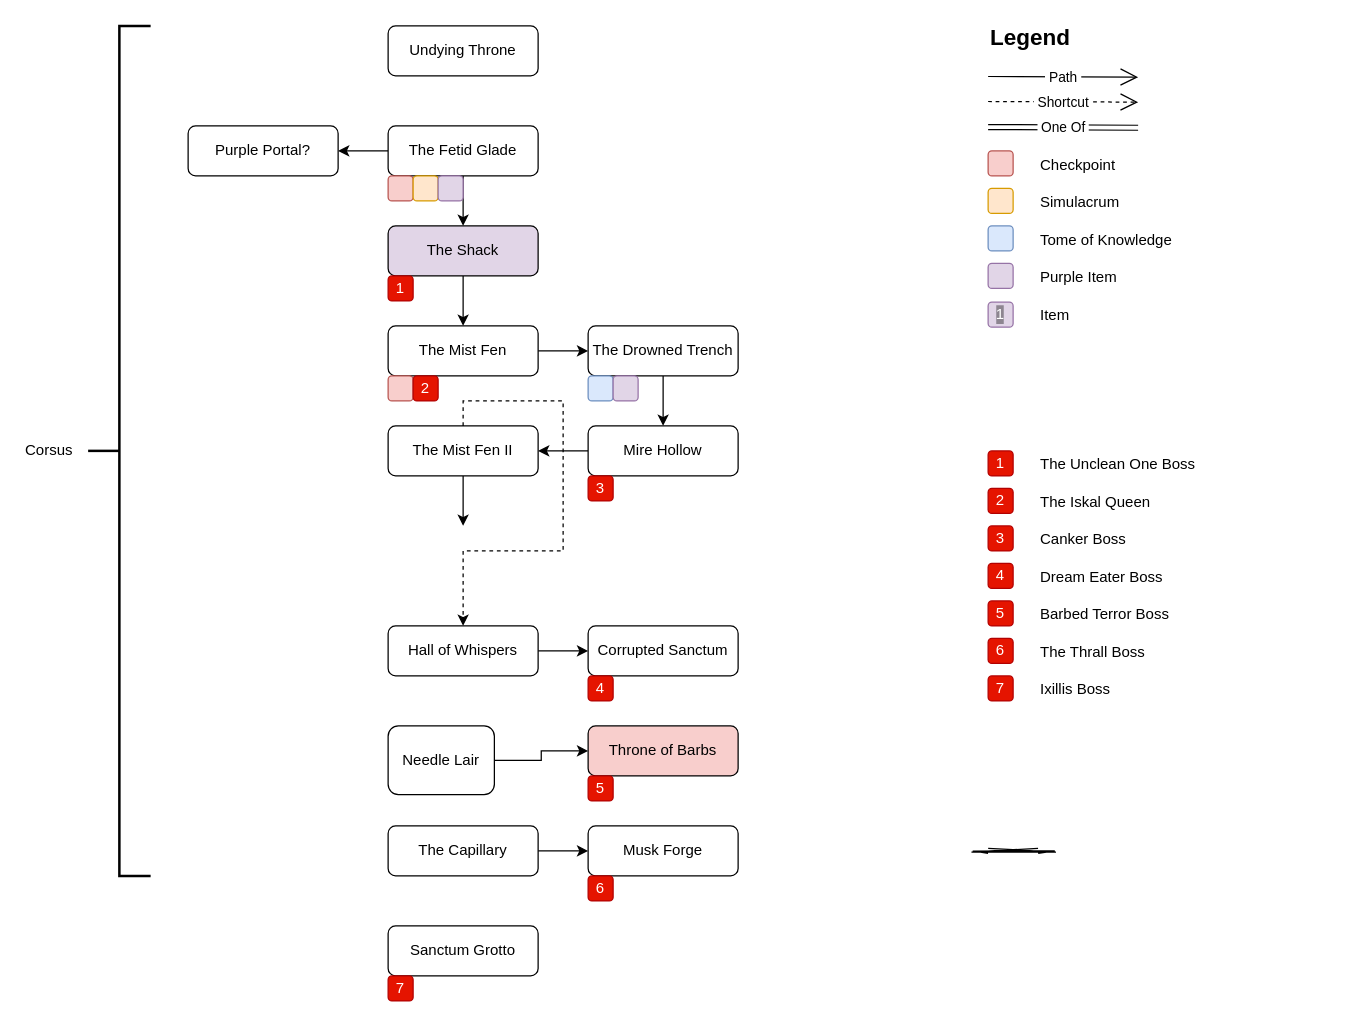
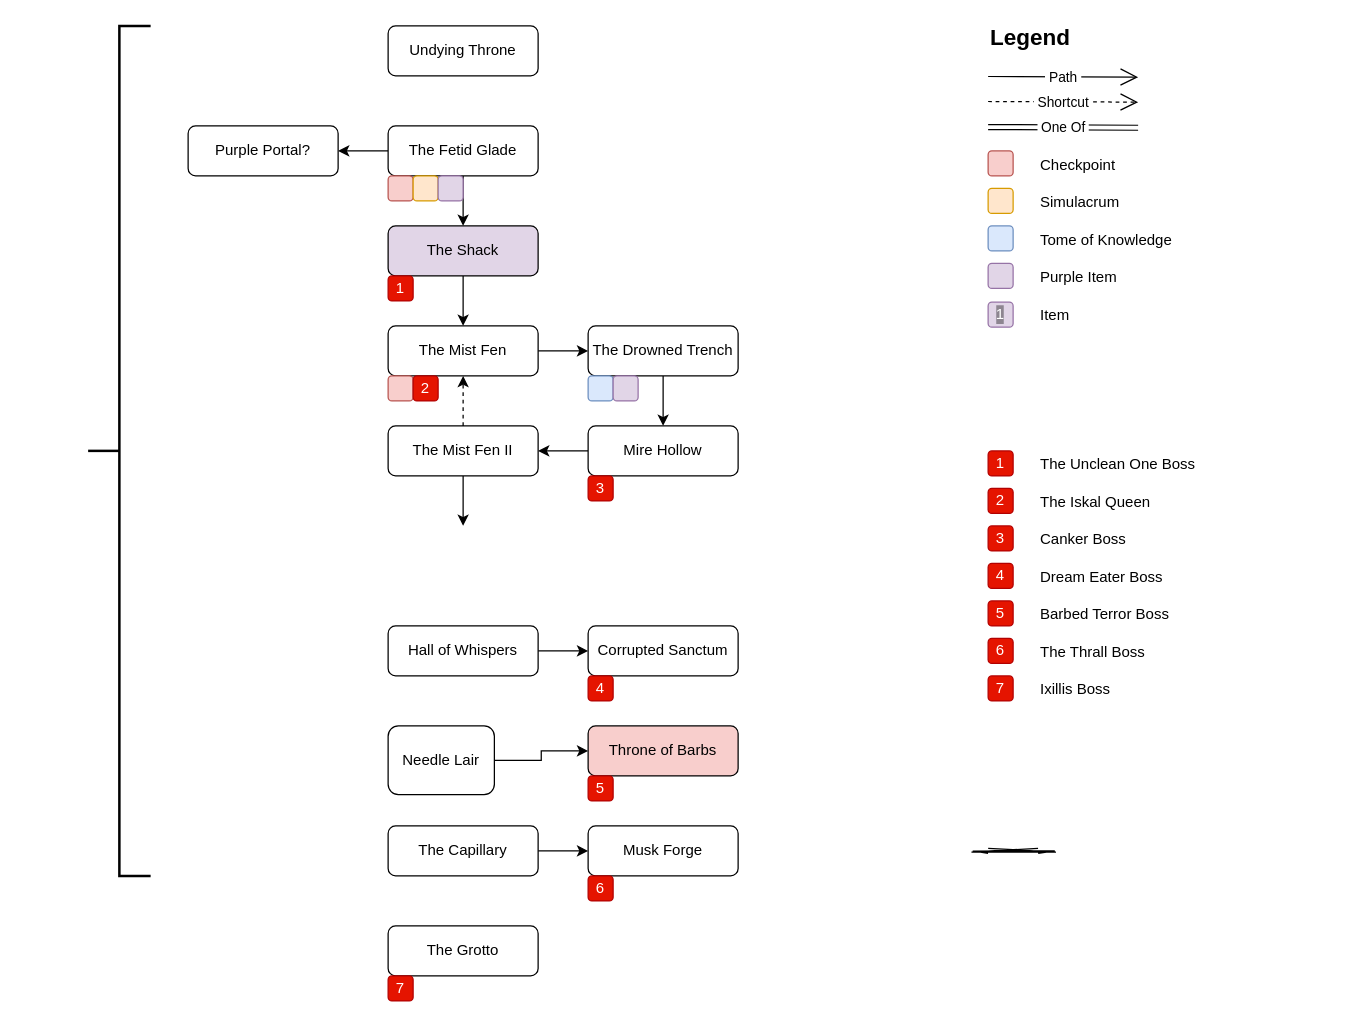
node "Corsus": removed
edge "The Mist Fen II" -> "Hall of Whispers": now "The Mist Fen II" -> "The Mist Fen"
node "Sanctum Grotto": label "Sanctum Grotto" -> "The Grotto"
